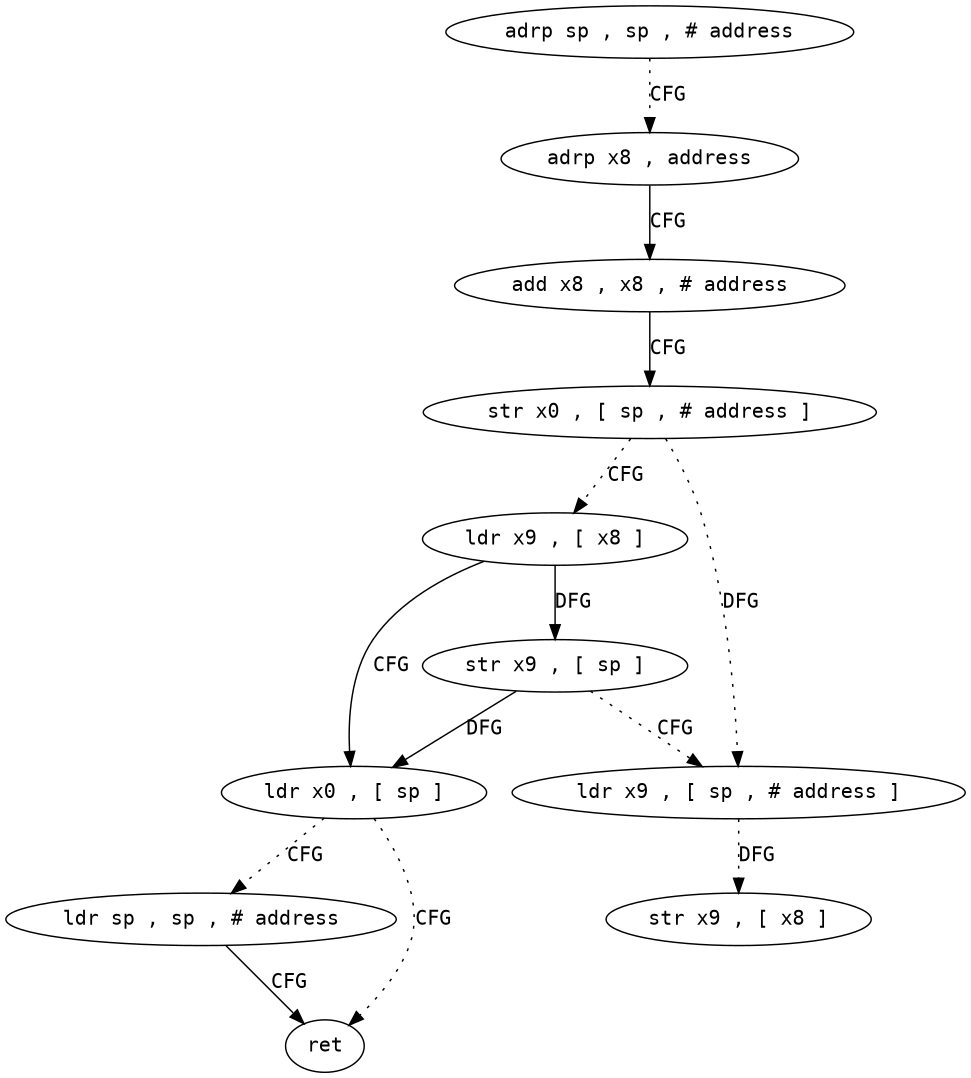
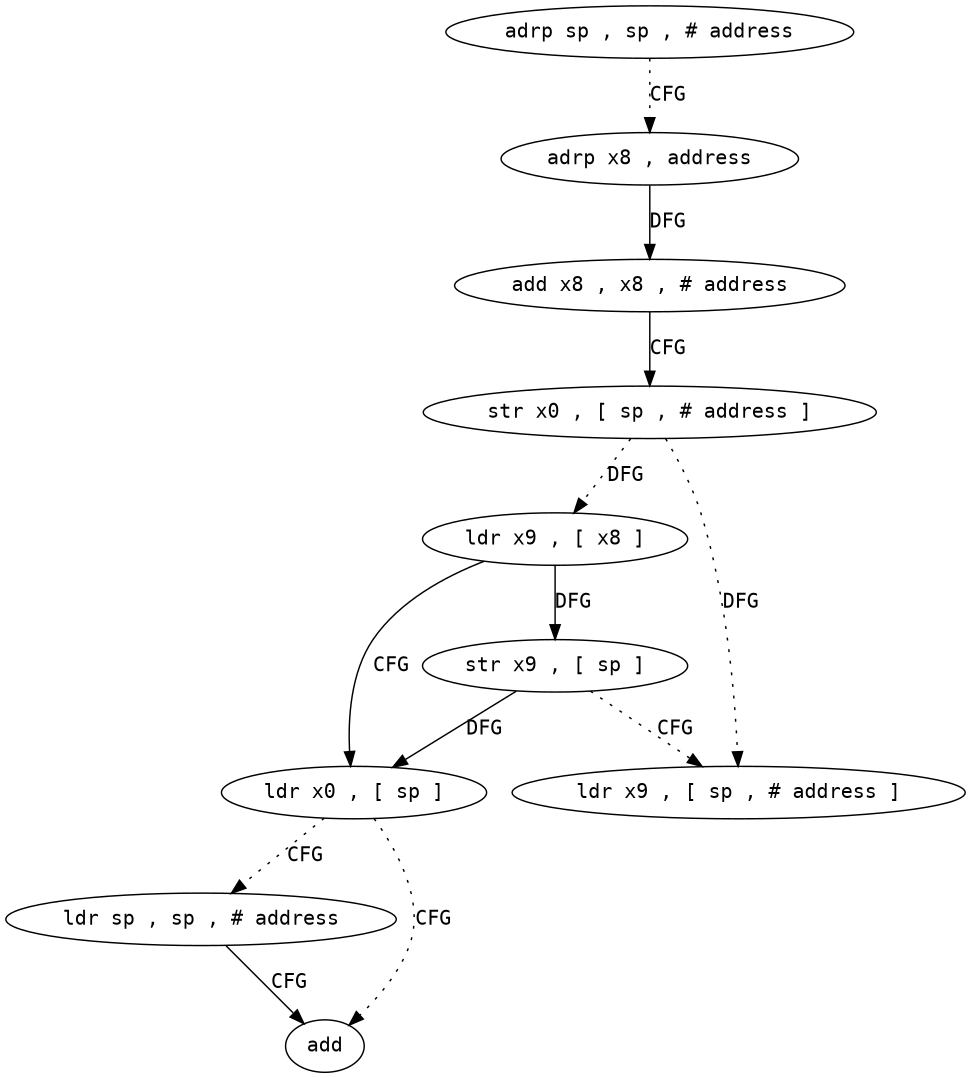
edge "adrp x8 , address" -> "add x8 , x8 , # address": label "CFG" -> "DFG"
edge "str x0 , [ sp , # address ]" -> "ldr x9 , [ x8 ]": label "CFG" -> "DFG"
node "str x9 , [ x8 ]": removed
node "ret": label "ret" -> "add"
